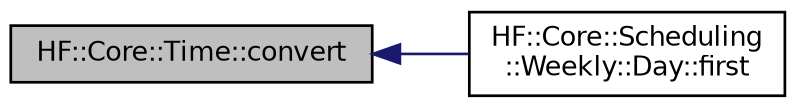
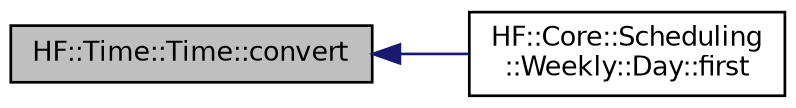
node "HF::Core::Time::convert": label "HF::Core::Time::convert" -> "HF::Time::Time::convert"
